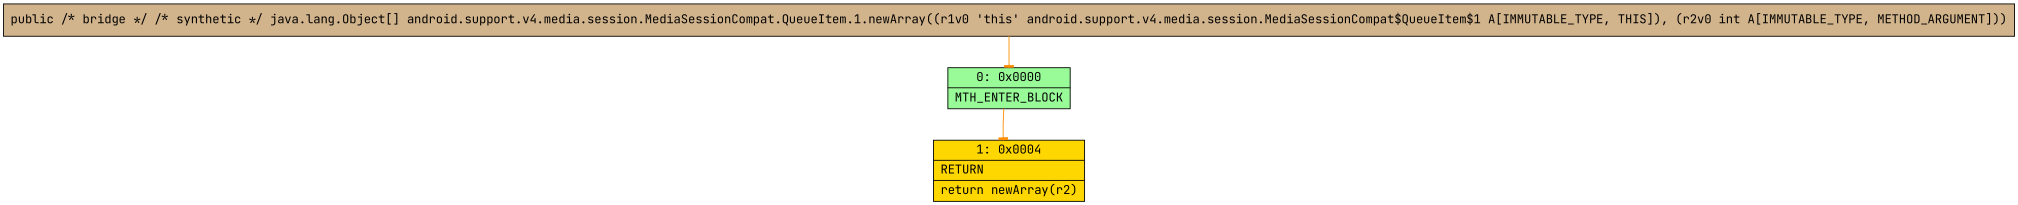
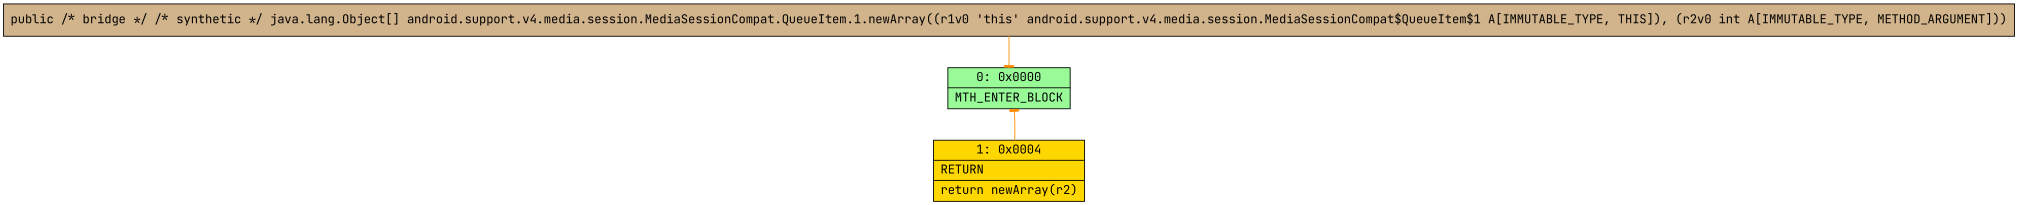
edge "0: 0x0000" -> "1: 0x0004": reversed
